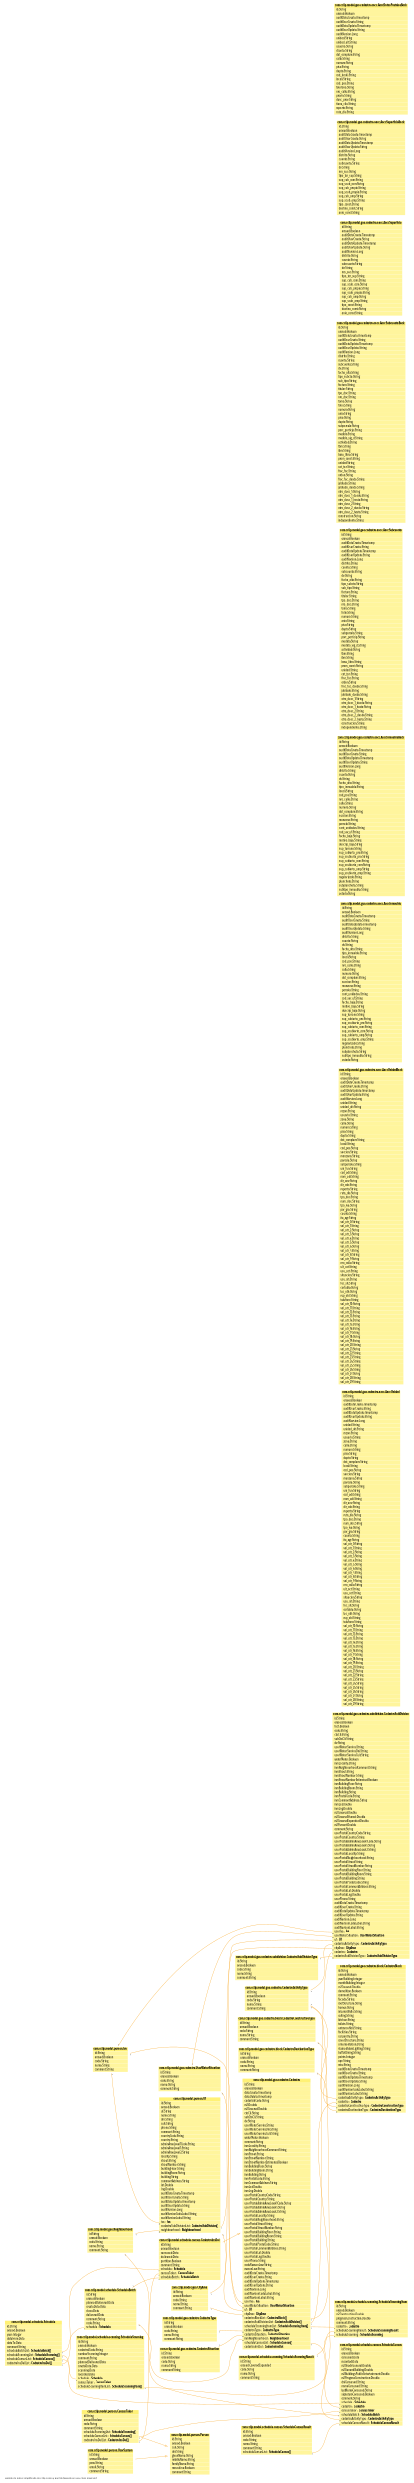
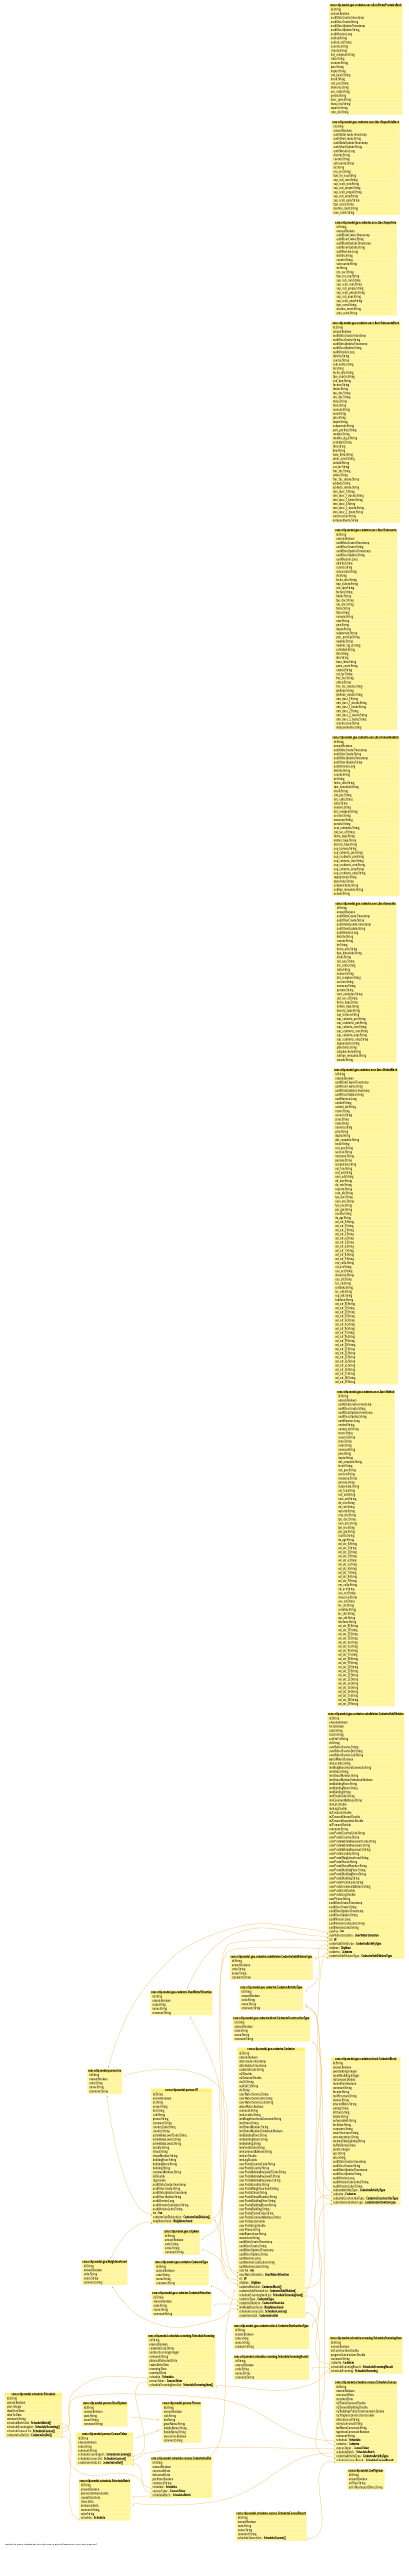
node "com.cclip.model.schedule.scanning.ScheduleScanningResult": text "erased:CoveredExpanded" -> "erased:Boolean"
edge "com.cclip.model.schedule.scanning.ScheduleScanning" -- "com.cclip.model.person.CensusTaker": added
node "com.cclip.model.ConfSystem": added
